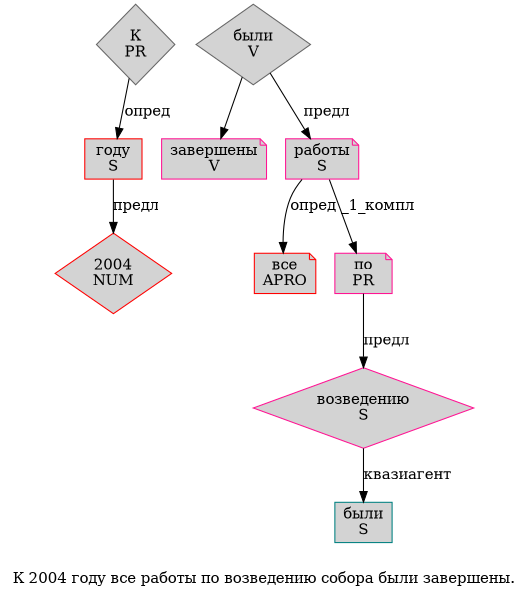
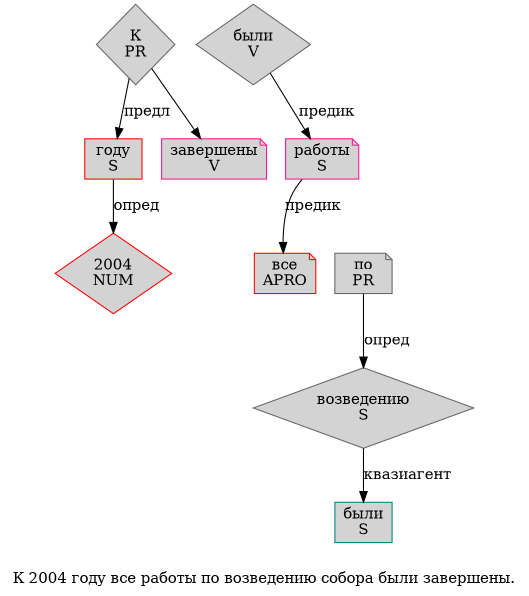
edge "были V" -> "завершены V": now "К PR" -> "завершены V"
edge "К PR" -> "году S": label "опред" -> "предл"
edge "были V" -> "работы S": label "предл" -> "предик"
edge "году S" -> "2004 NUM": label "предл" -> "опред"
edge "работы S" -> "все APRO": label "опред" -> "предик"
edge "работы S" -> "по PR": removed, label "_1_компл"
node "по PR": color deeppink -> gray40
edge "по PR" -> "возведению S": label "предл" -> "опред"
node "возведению S": color deeppink -> gray40
